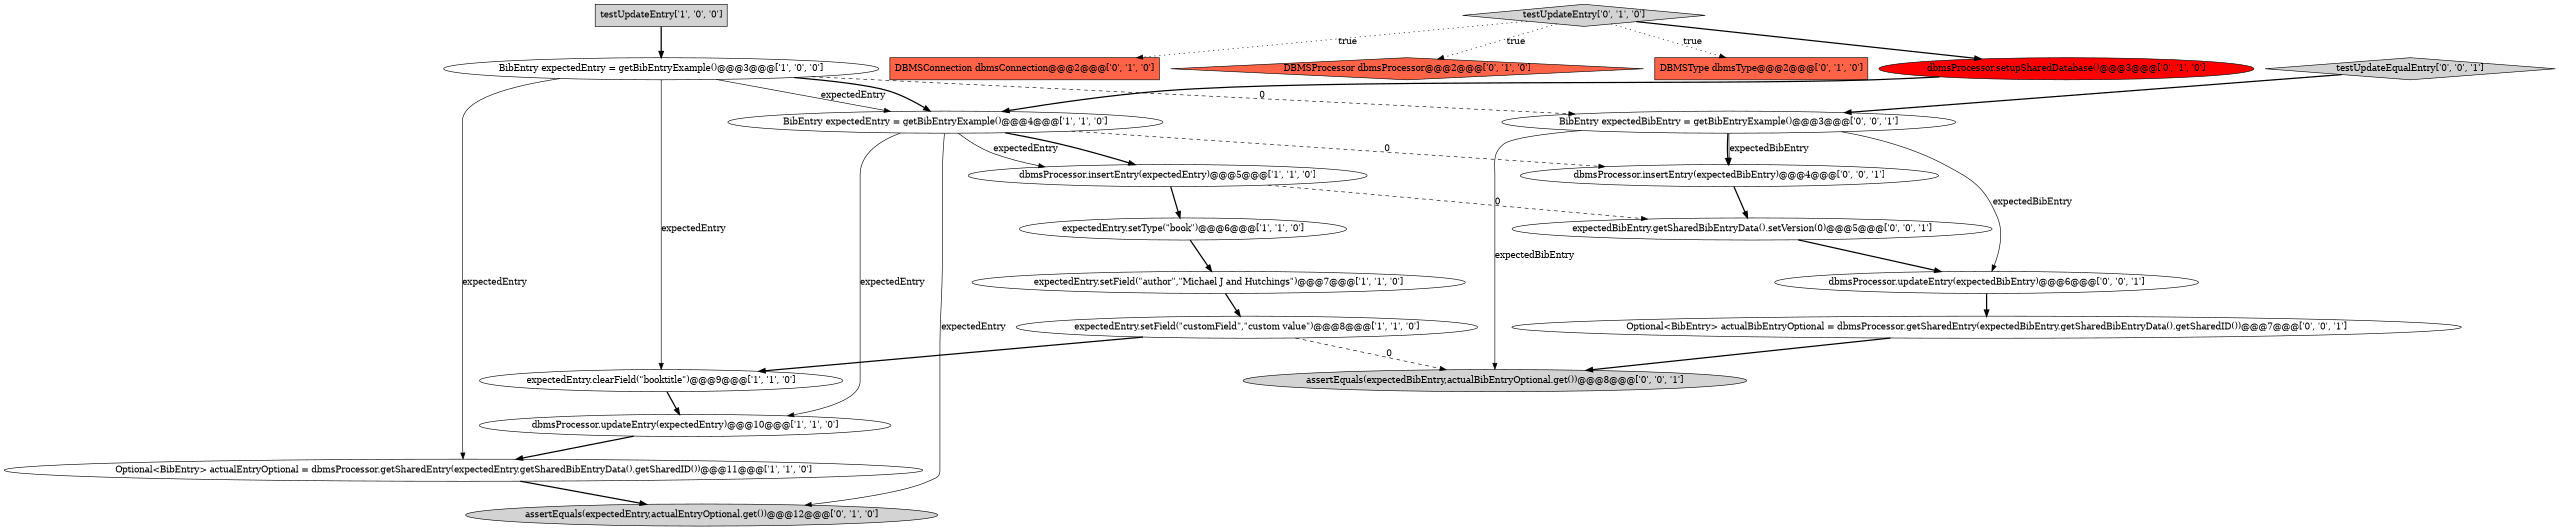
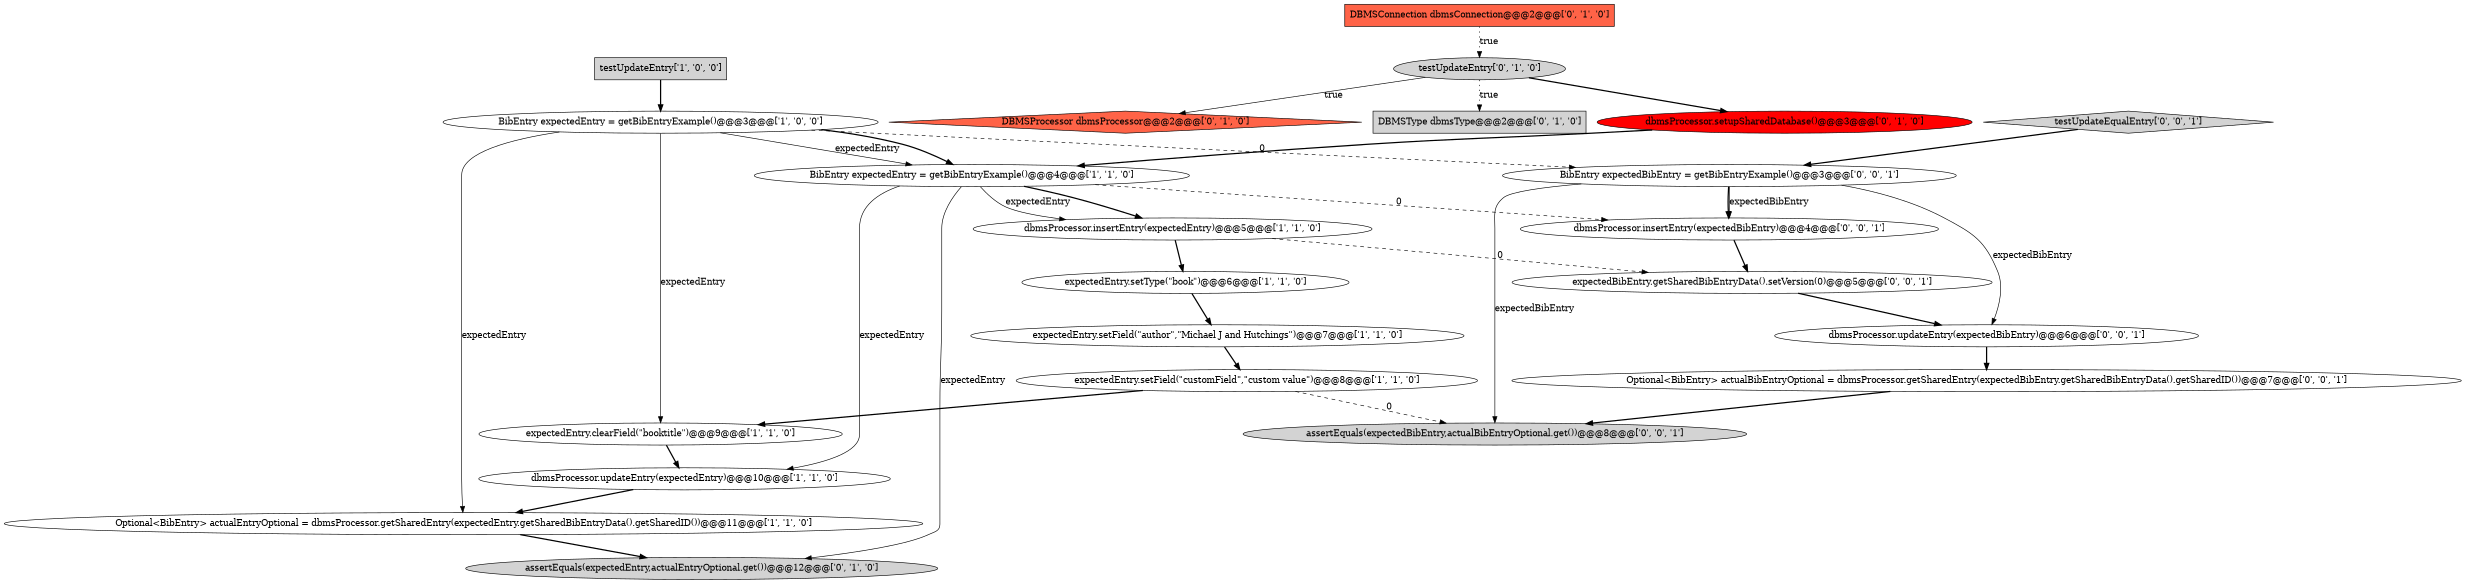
node "testUpdateEntry['0', '1', '0']": shape diamond -> ellipse
edge "testUpdateEntry['0', '1', '0']" -> "DBMSConnection dbmsConnection@@@2@@@['0', '1', '0']": reversed
edge "testUpdateEntry['0', '1', '0']" -> "DBMSProcessor dbmsProcessor@@@2@@@['0', '1', '0']": style dotted -> solid
node "DBMSType dbmsType@@@2@@@['0', '1', '0']": fillcolor tomato -> lightgray
